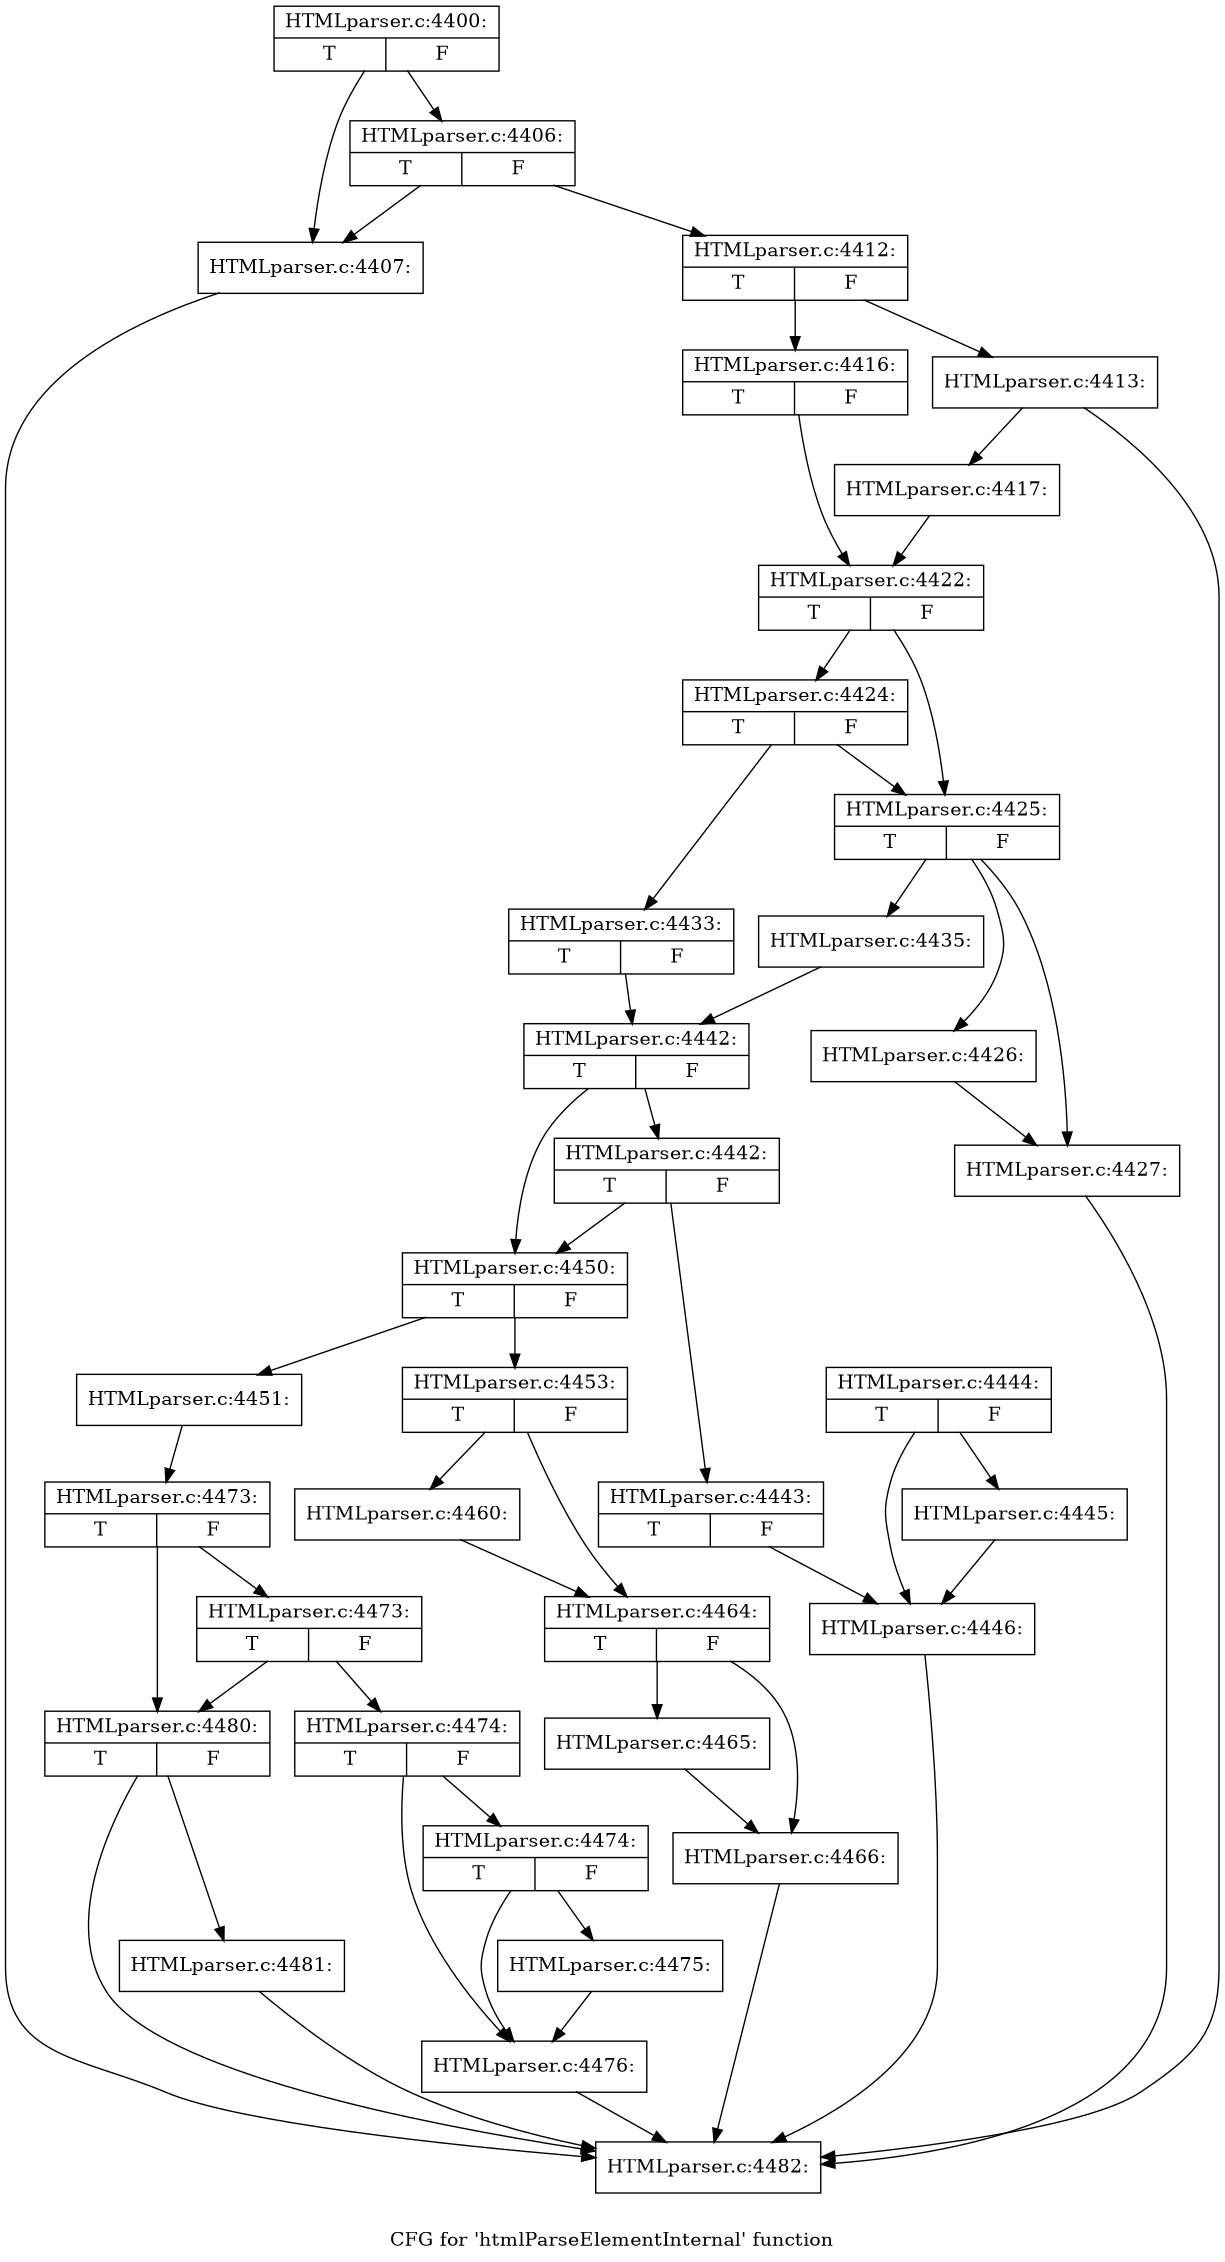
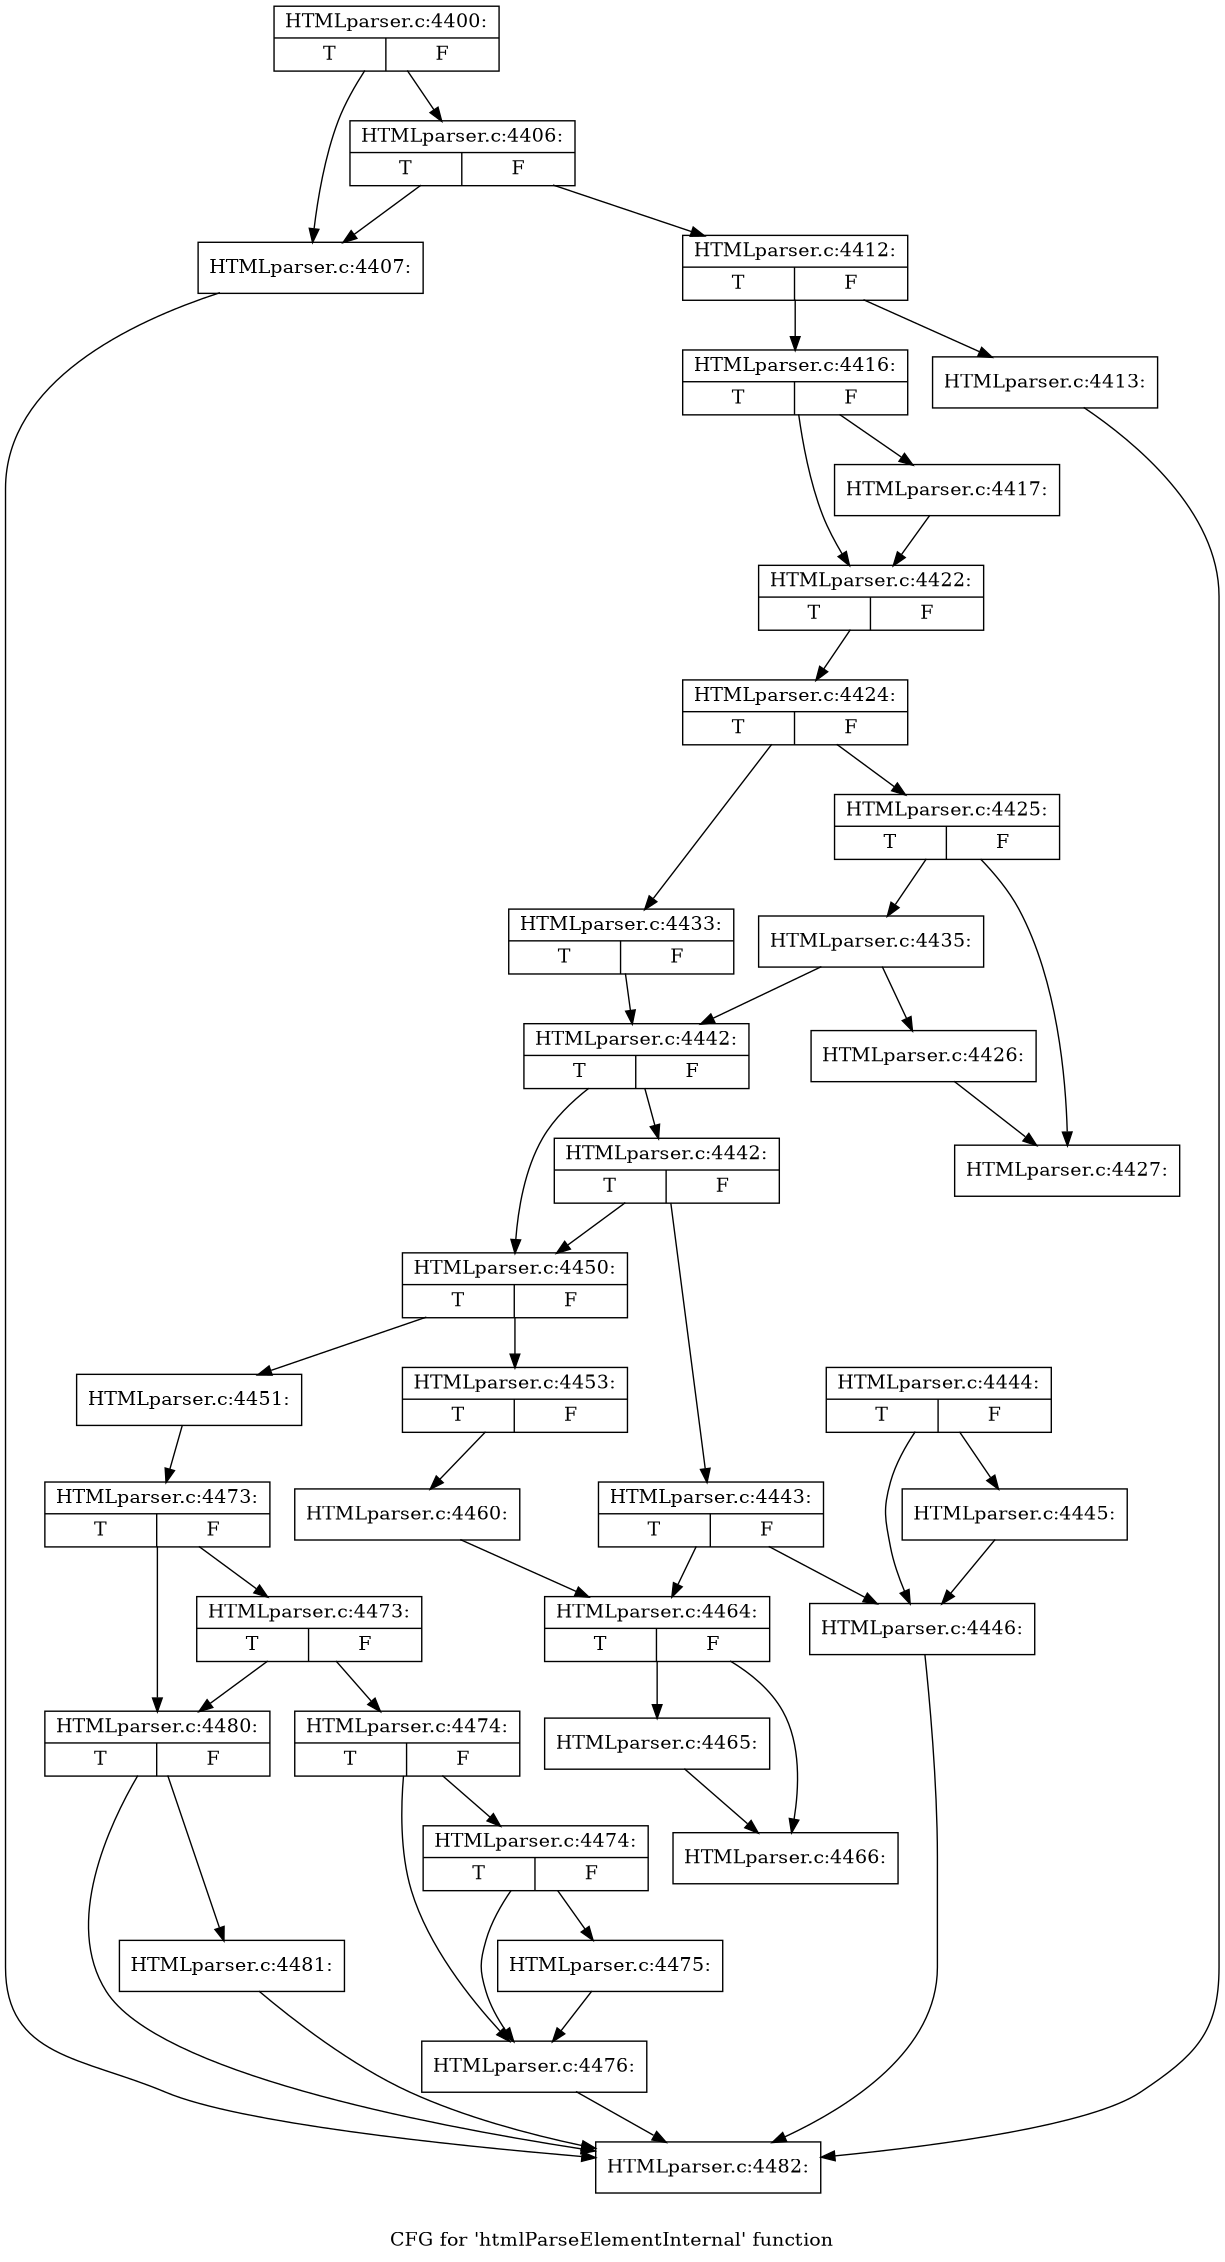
edge "HTMLparser.c:4413:" -> "HTMLparser.c:4417:": now "HTMLparser.c:4416:" -> "HTMLparser.c:4417:"
edge "HTMLparser.c:4422:" -> "HTMLparser.c:4425:": removed
edge "HTMLparser.c:4425:" -> "HTMLparser.c:4426:": now "HTMLparser.c:4435:" -> "HTMLparser.c:4426:"
edge "HTMLparser.c:4453:" -> "HTMLparser.c:4464:": now "HTMLparser.c:4443:" -> "HTMLparser.c:4464:"
edge "HTMLparser.c:4427:" -> "HTMLparser.c:4482:": removed
edge "HTMLparser.c:4466:" -> "HTMLparser.c:4482:": removed
